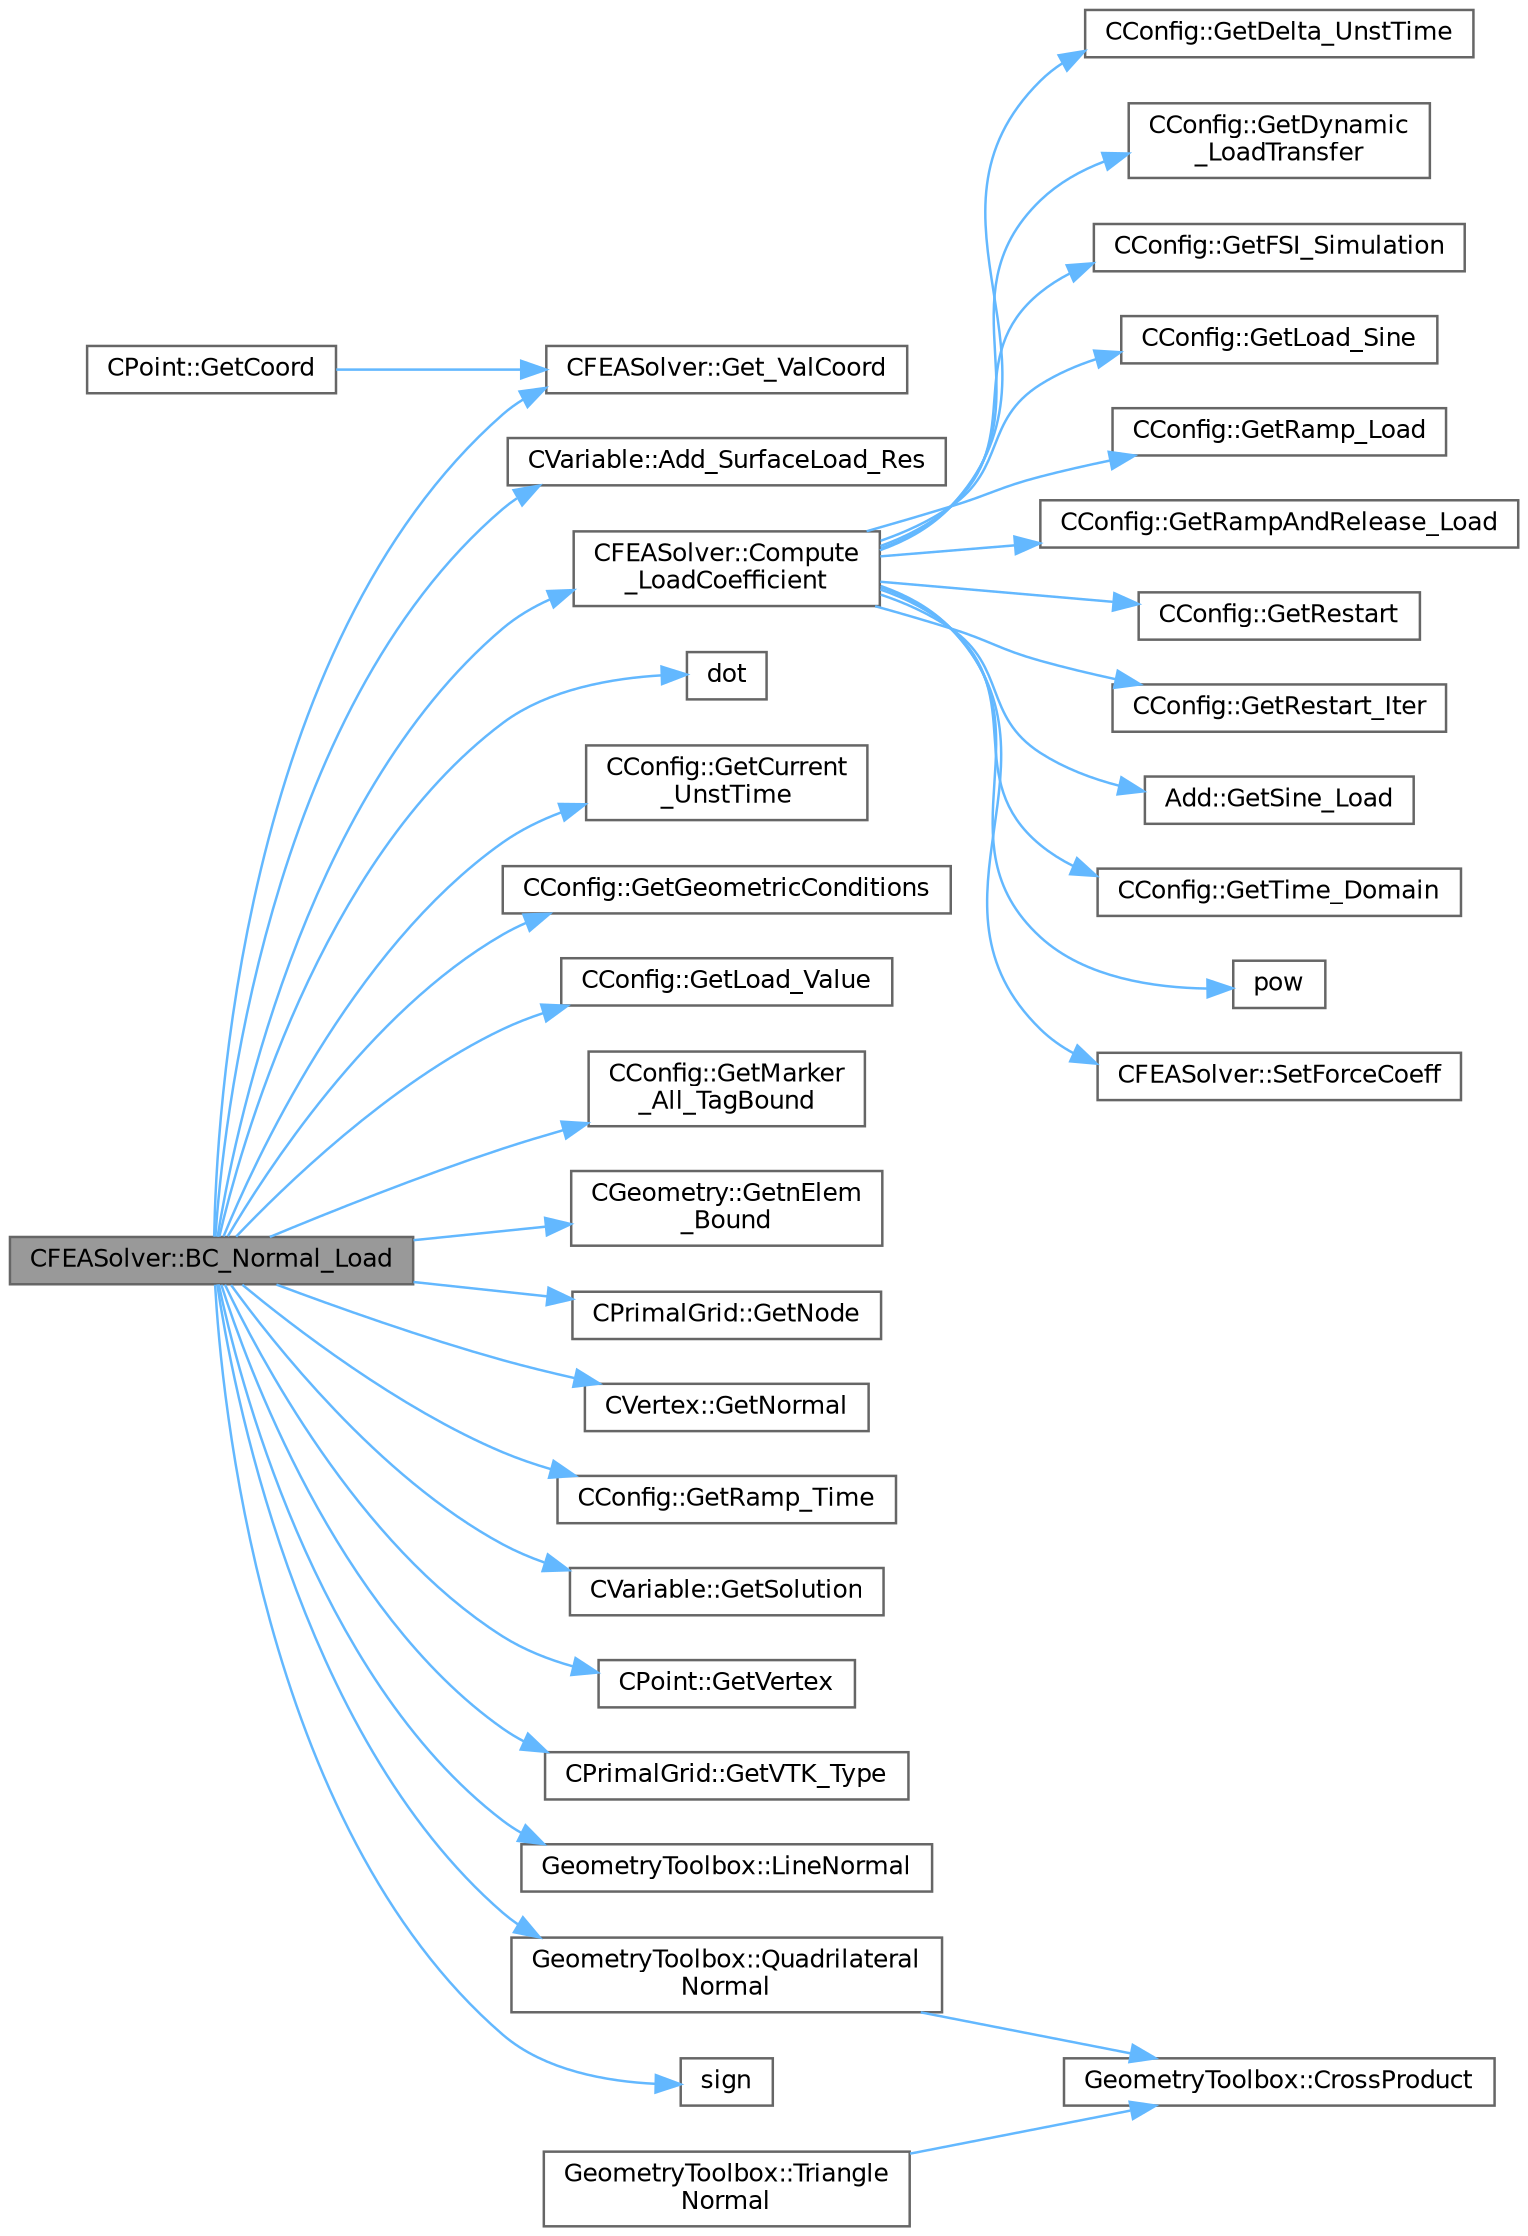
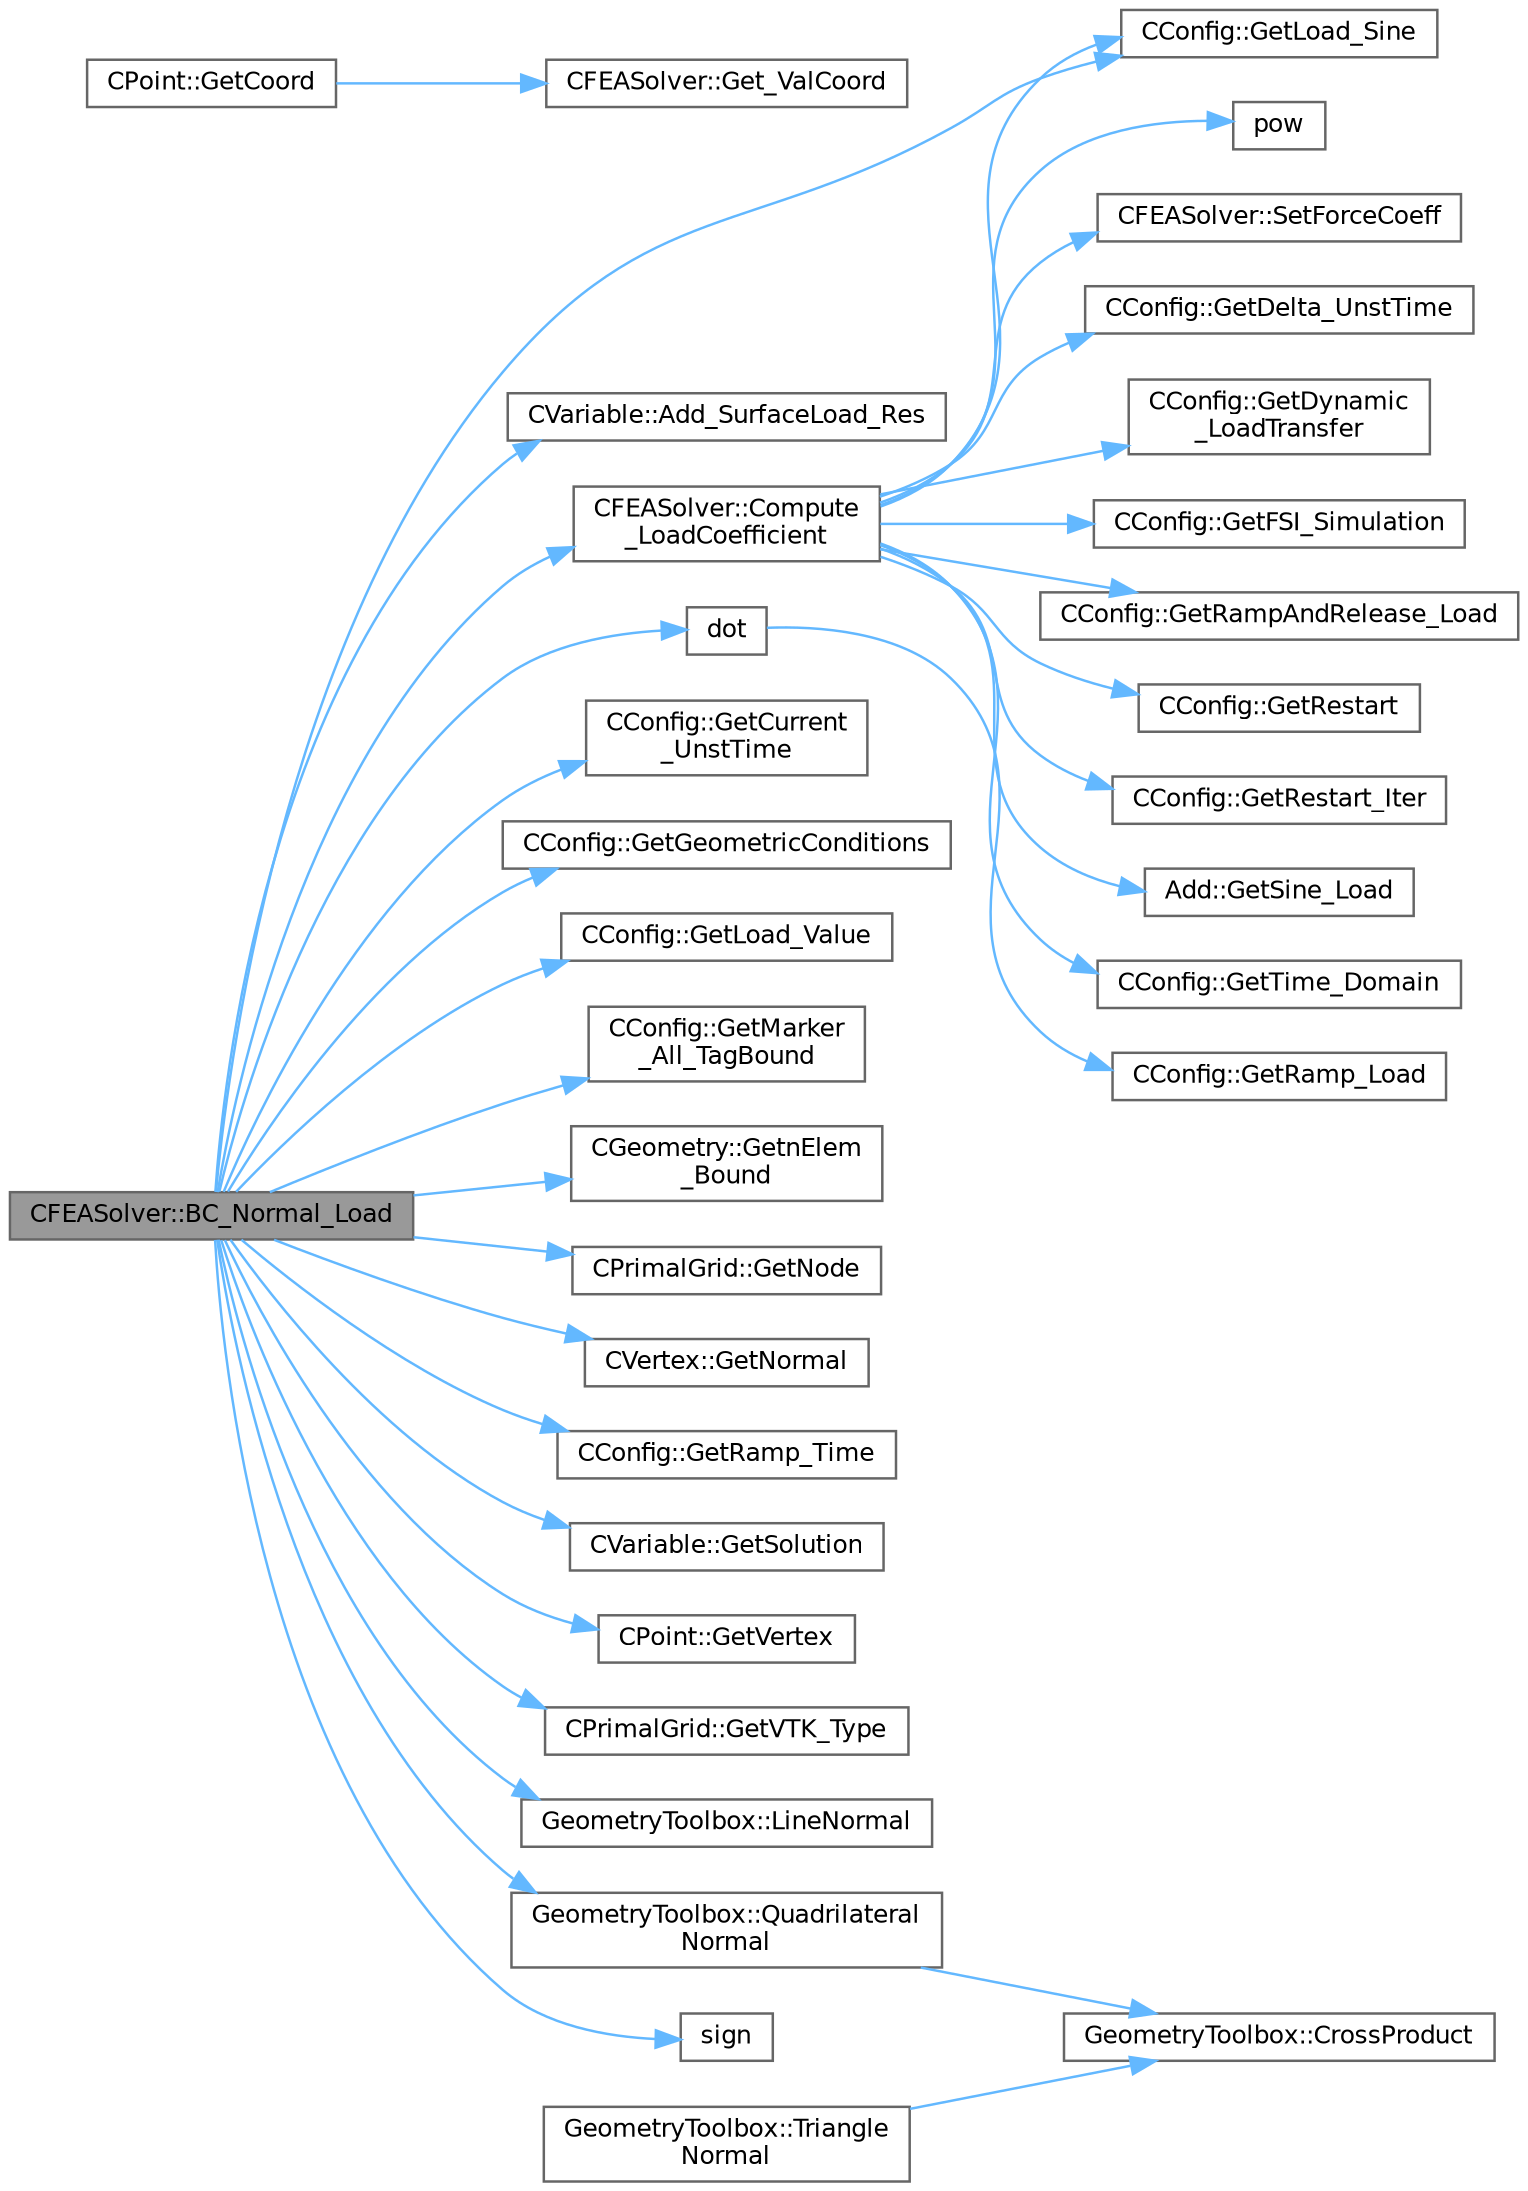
edge "CFEASolver::Compute _LoadCoefficient" -> "CConfig::GetRamp_Load": now "dot" -> "CConfig::GetRamp_Load"
edge "CFEASolver::BC_Normal_Load" -> "CFEASolver::Get_ValCoord": now "CFEASolver::BC_Normal_Load" -> "CConfig::GetLoad_Sine"
